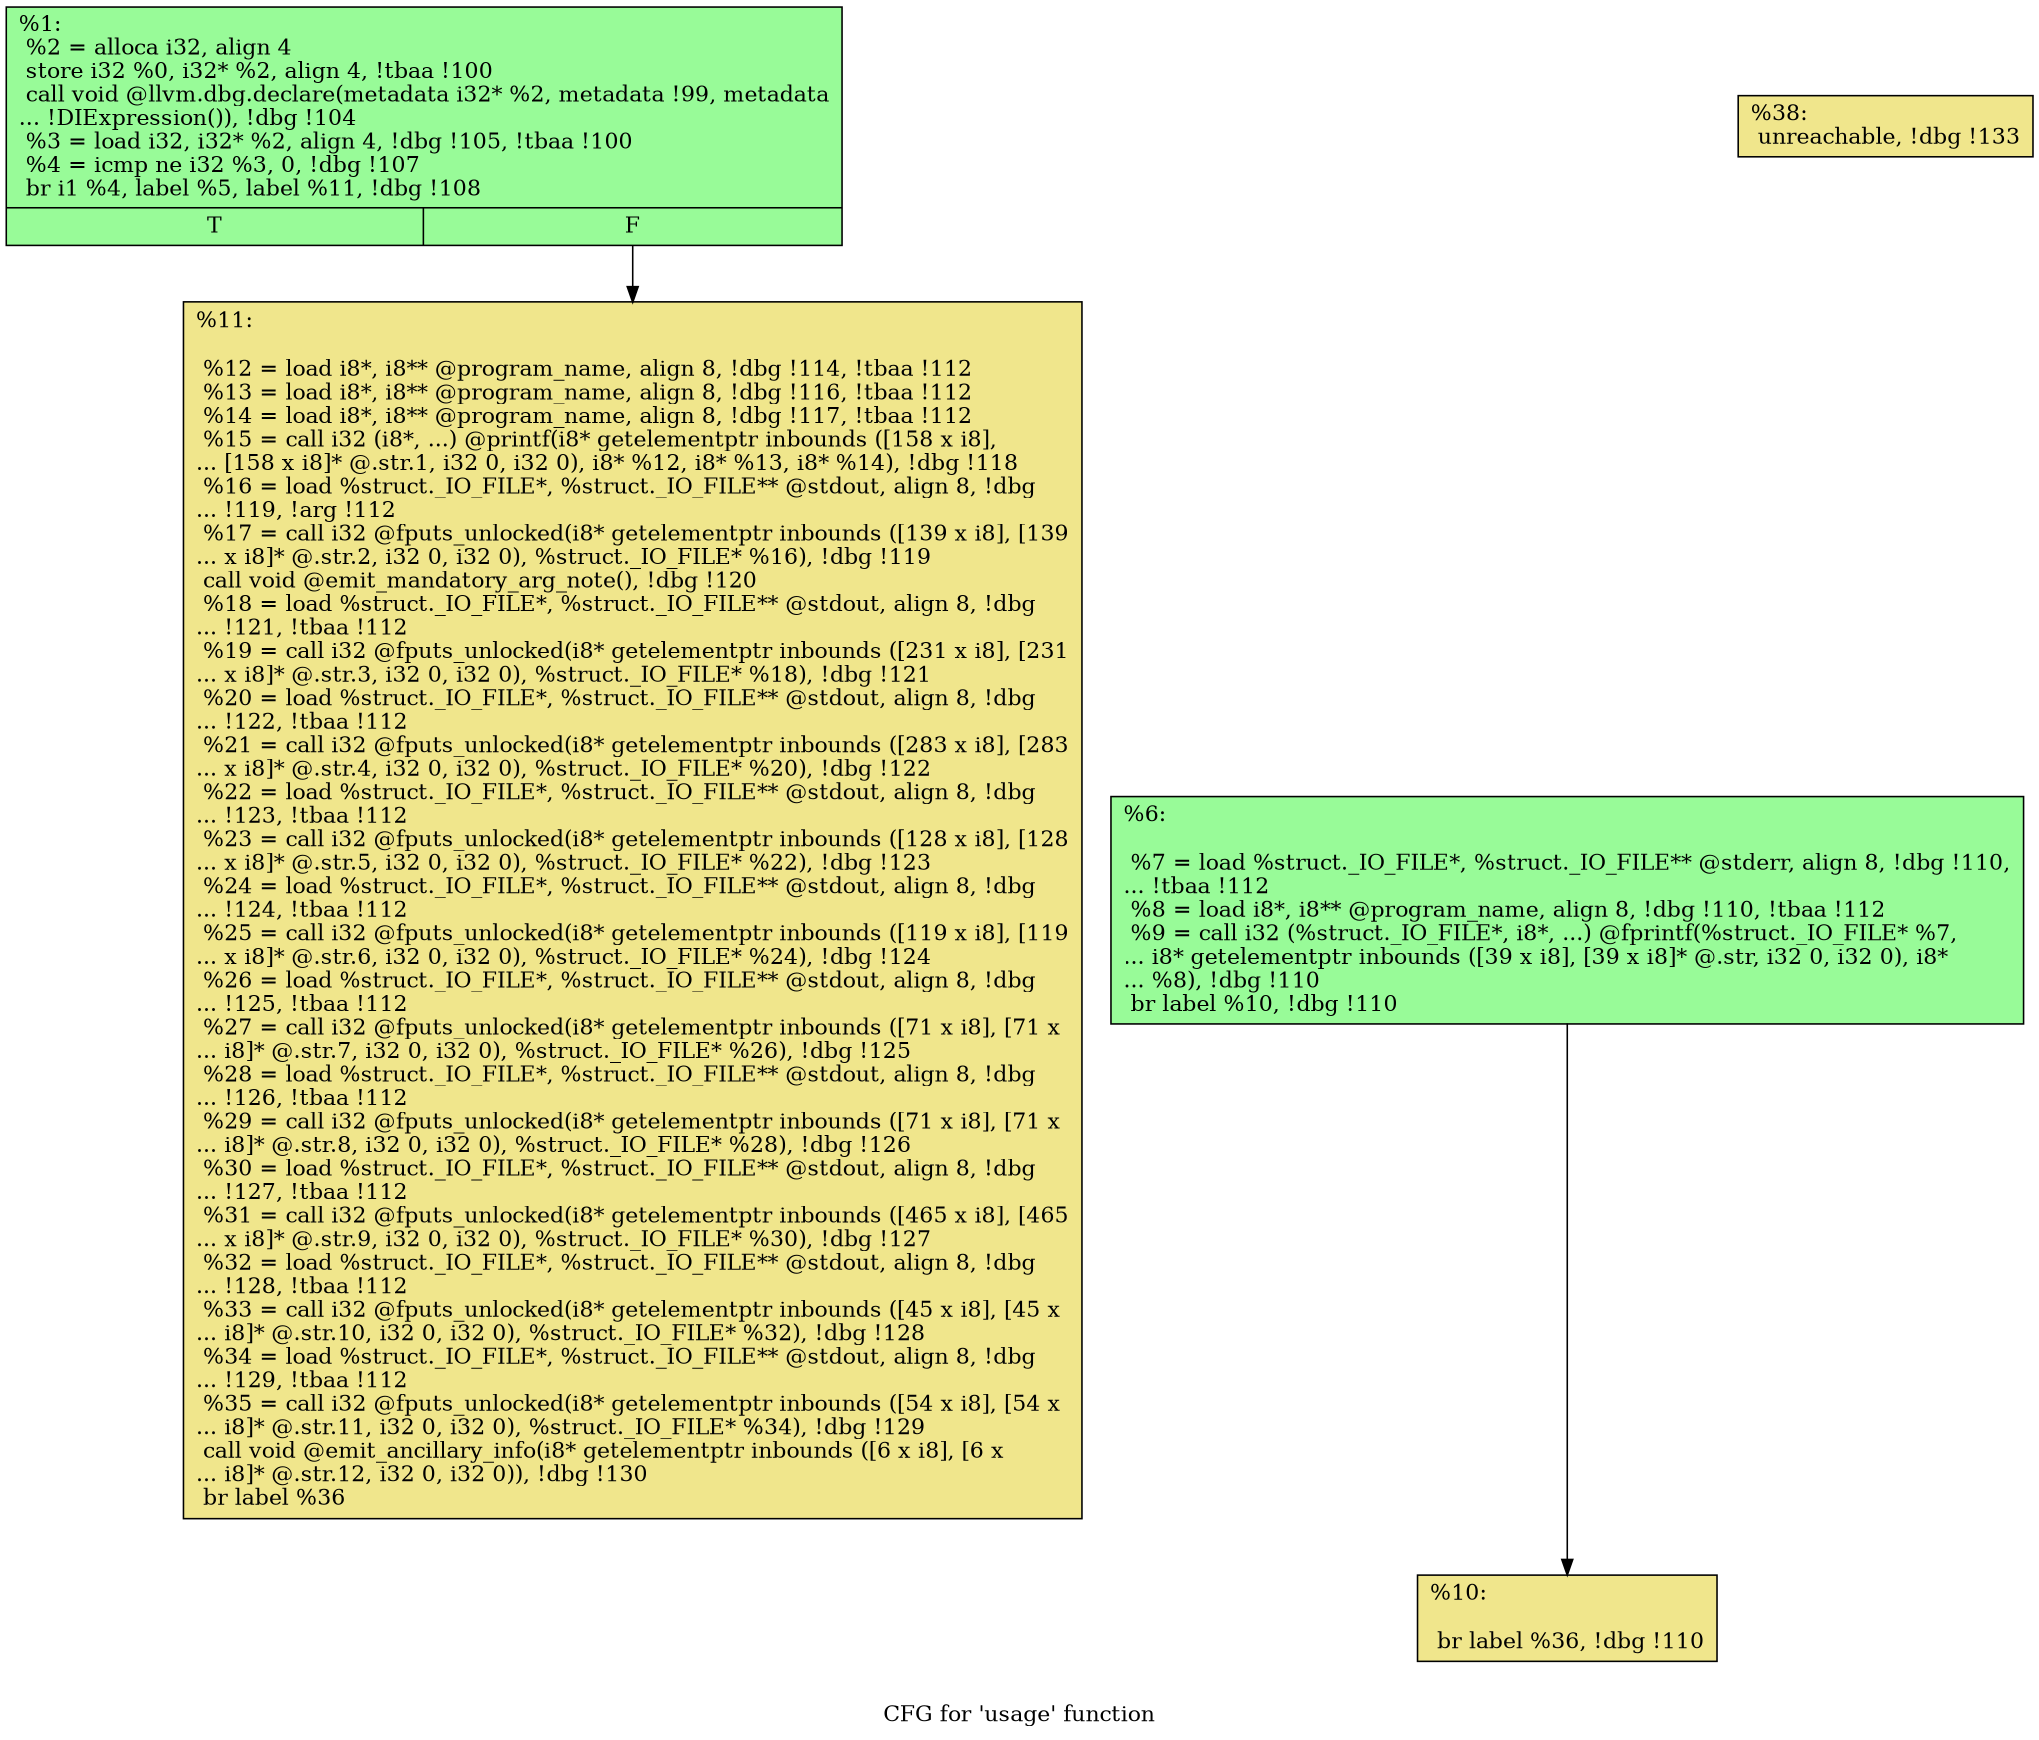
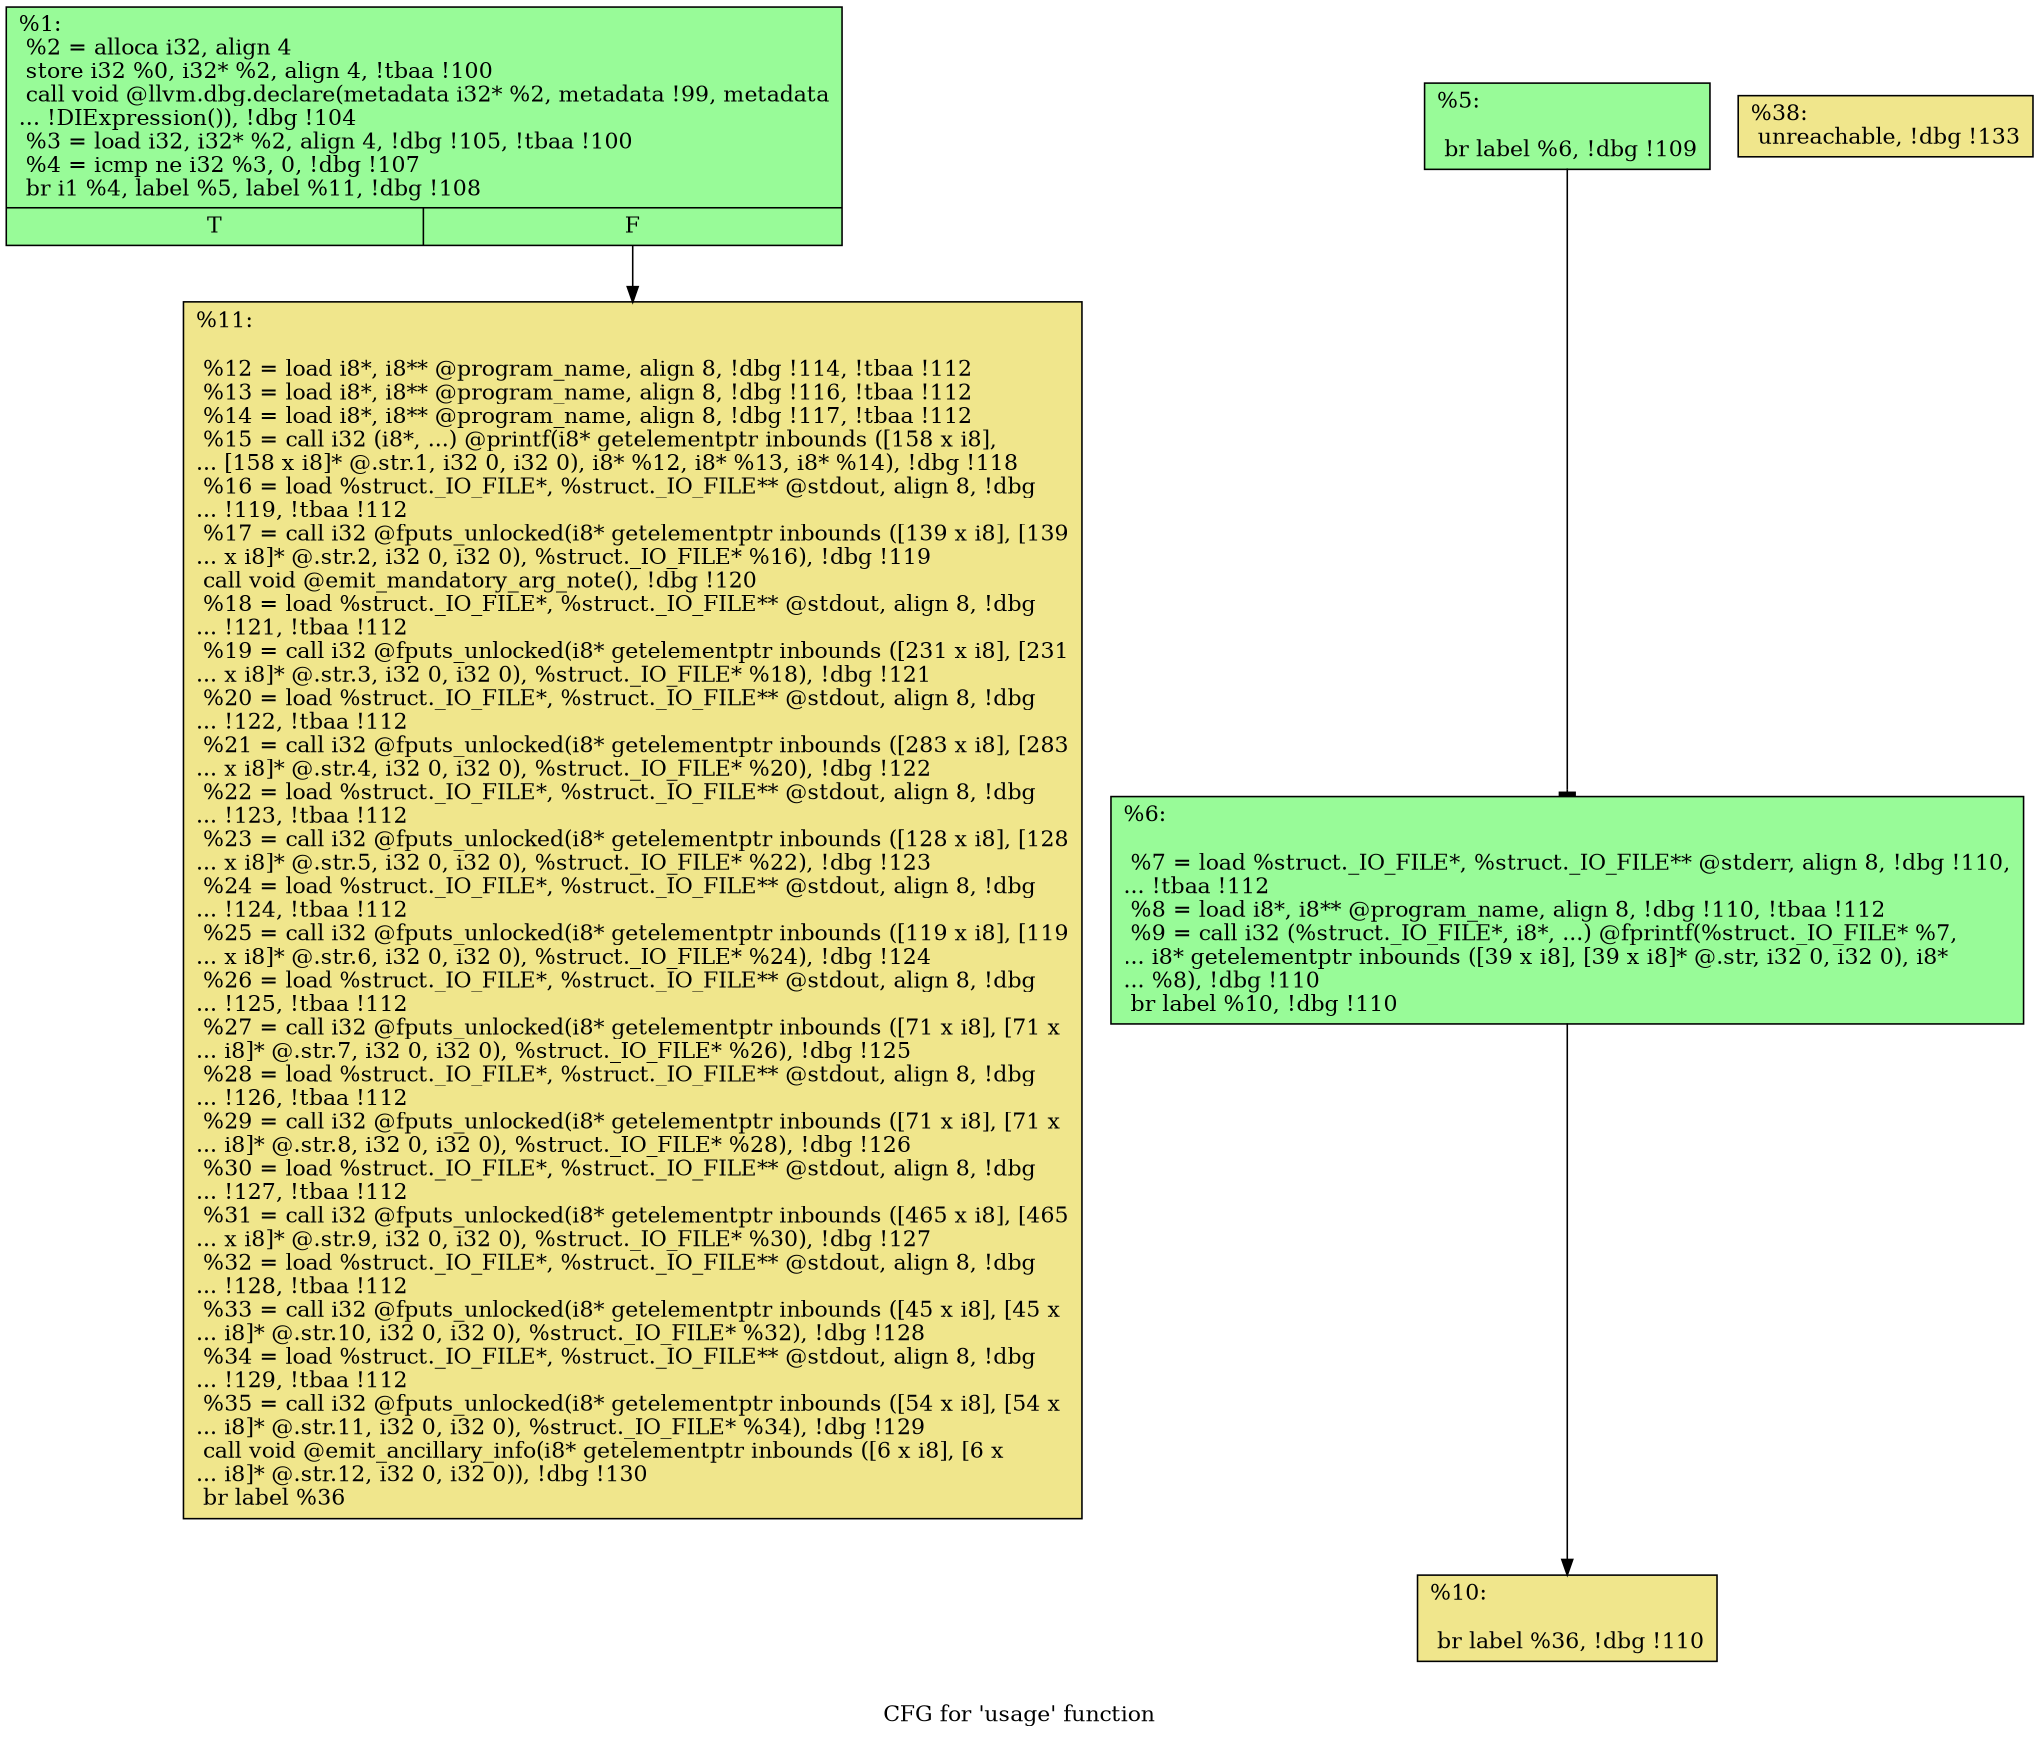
node "%5:": added
node "%11:": text "... !119, !arg !112" -> "... !119, !tbaa !112"
